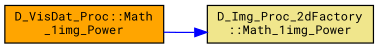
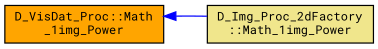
edge "D_VisDat_Proc::Math _1img_Power" -> "D_Img_Proc_2dFactory ::Math_1img_Power": reversed
